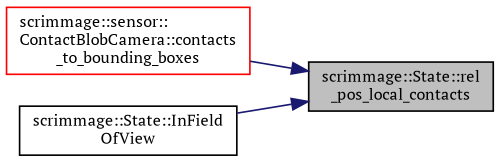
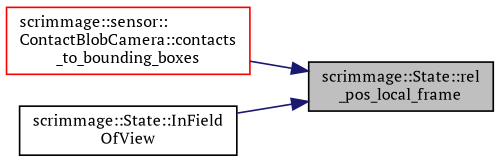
node "scrimmage::State::rel _pos_local_contacts": label "scrimmage::State::rel _pos_local_contacts" -> "scrimmage::State::rel _pos_local_frame"
